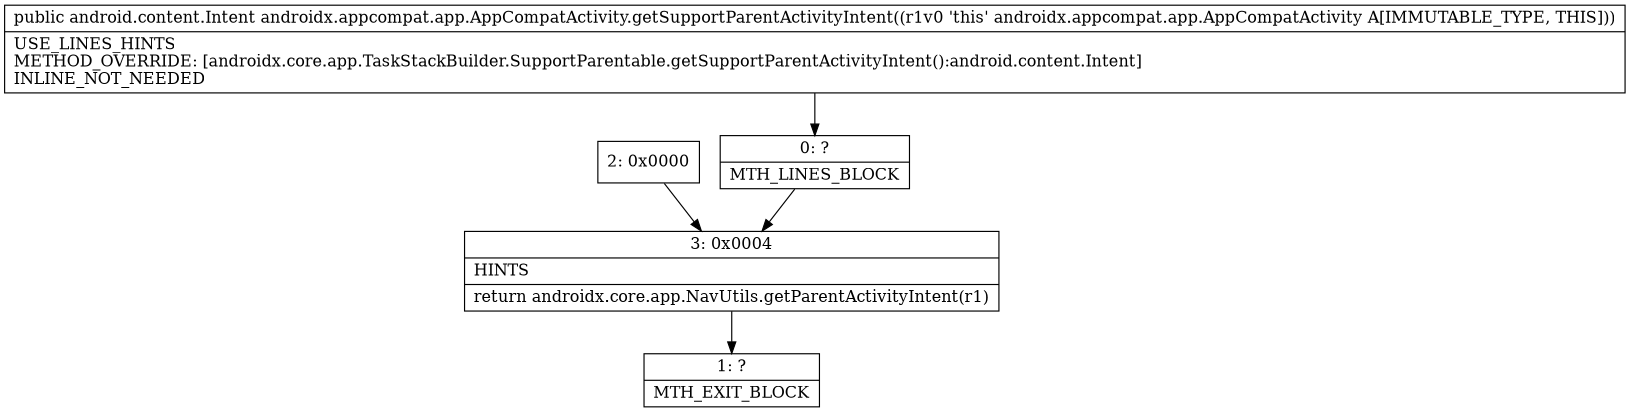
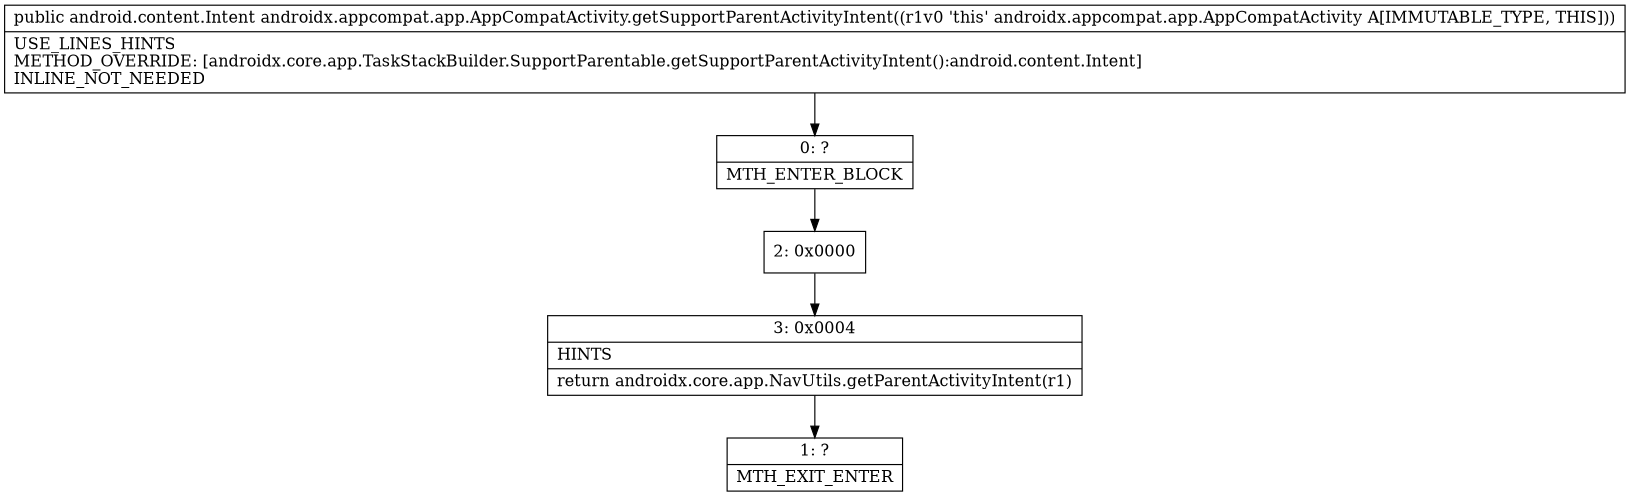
node "0: ?": text "MTH_LINES_BLOCK" -> "MTH_ENTER_BLOCK"
edge "0: ?" -> "3: 0x0004": now "0: ?" -> "2: 0x0000"
node "1: ?": text "MTH_EXIT_BLOCK" -> "MTH_EXIT_ENTER"
